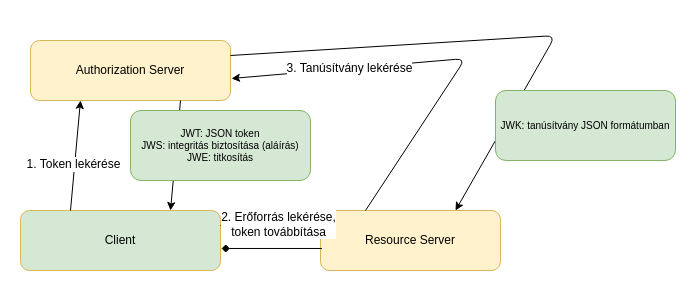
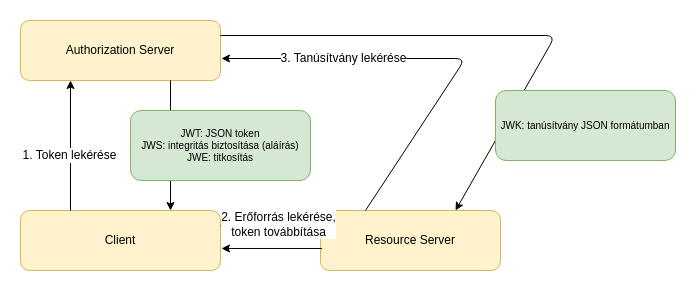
node "Authorization Server": moved (131, 71) -> (121, 51)
node "Client": fillcolor #d5e8d4 -> #fff2cc
edge "Resource Server" -> "Client": arrowhead diamond -> classic
